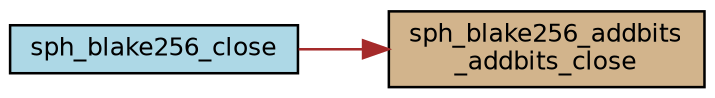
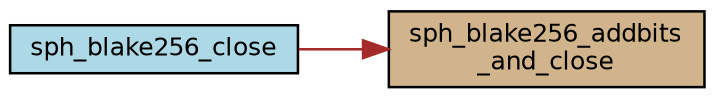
node "sph_blake256_addbits _addbits_close": label "sph_blake256_addbits _addbits_close" -> "sph_blake256_addbits _and_close"
